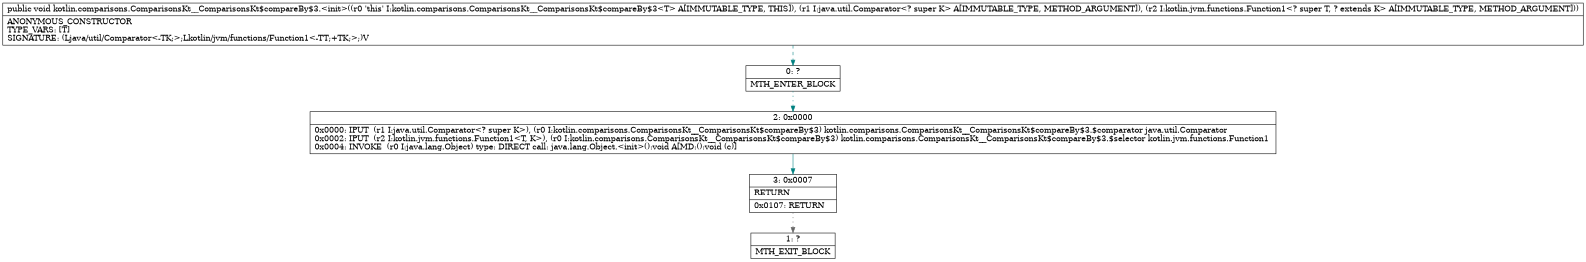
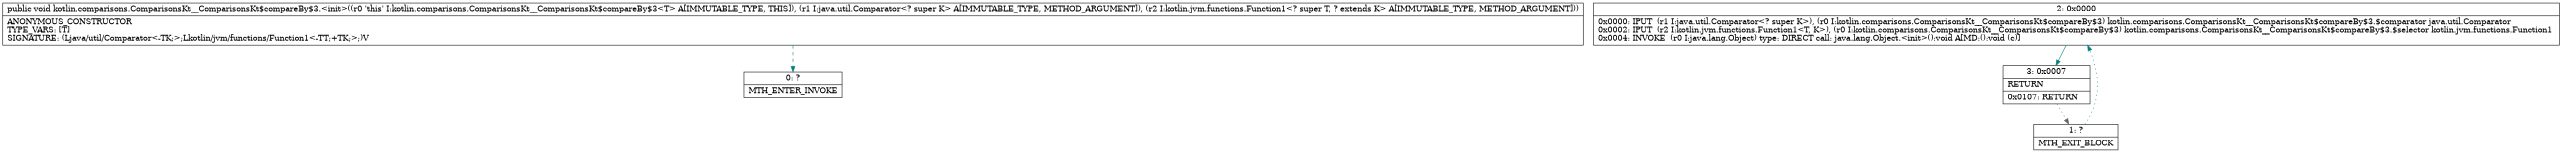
node "0: ?": text "MTH_ENTER_BLOCK" -> "MTH_ENTER_INVOKE"
edge "0: ?" -> "2: 0x0000": now "1: ?" -> "2: 0x0000"
